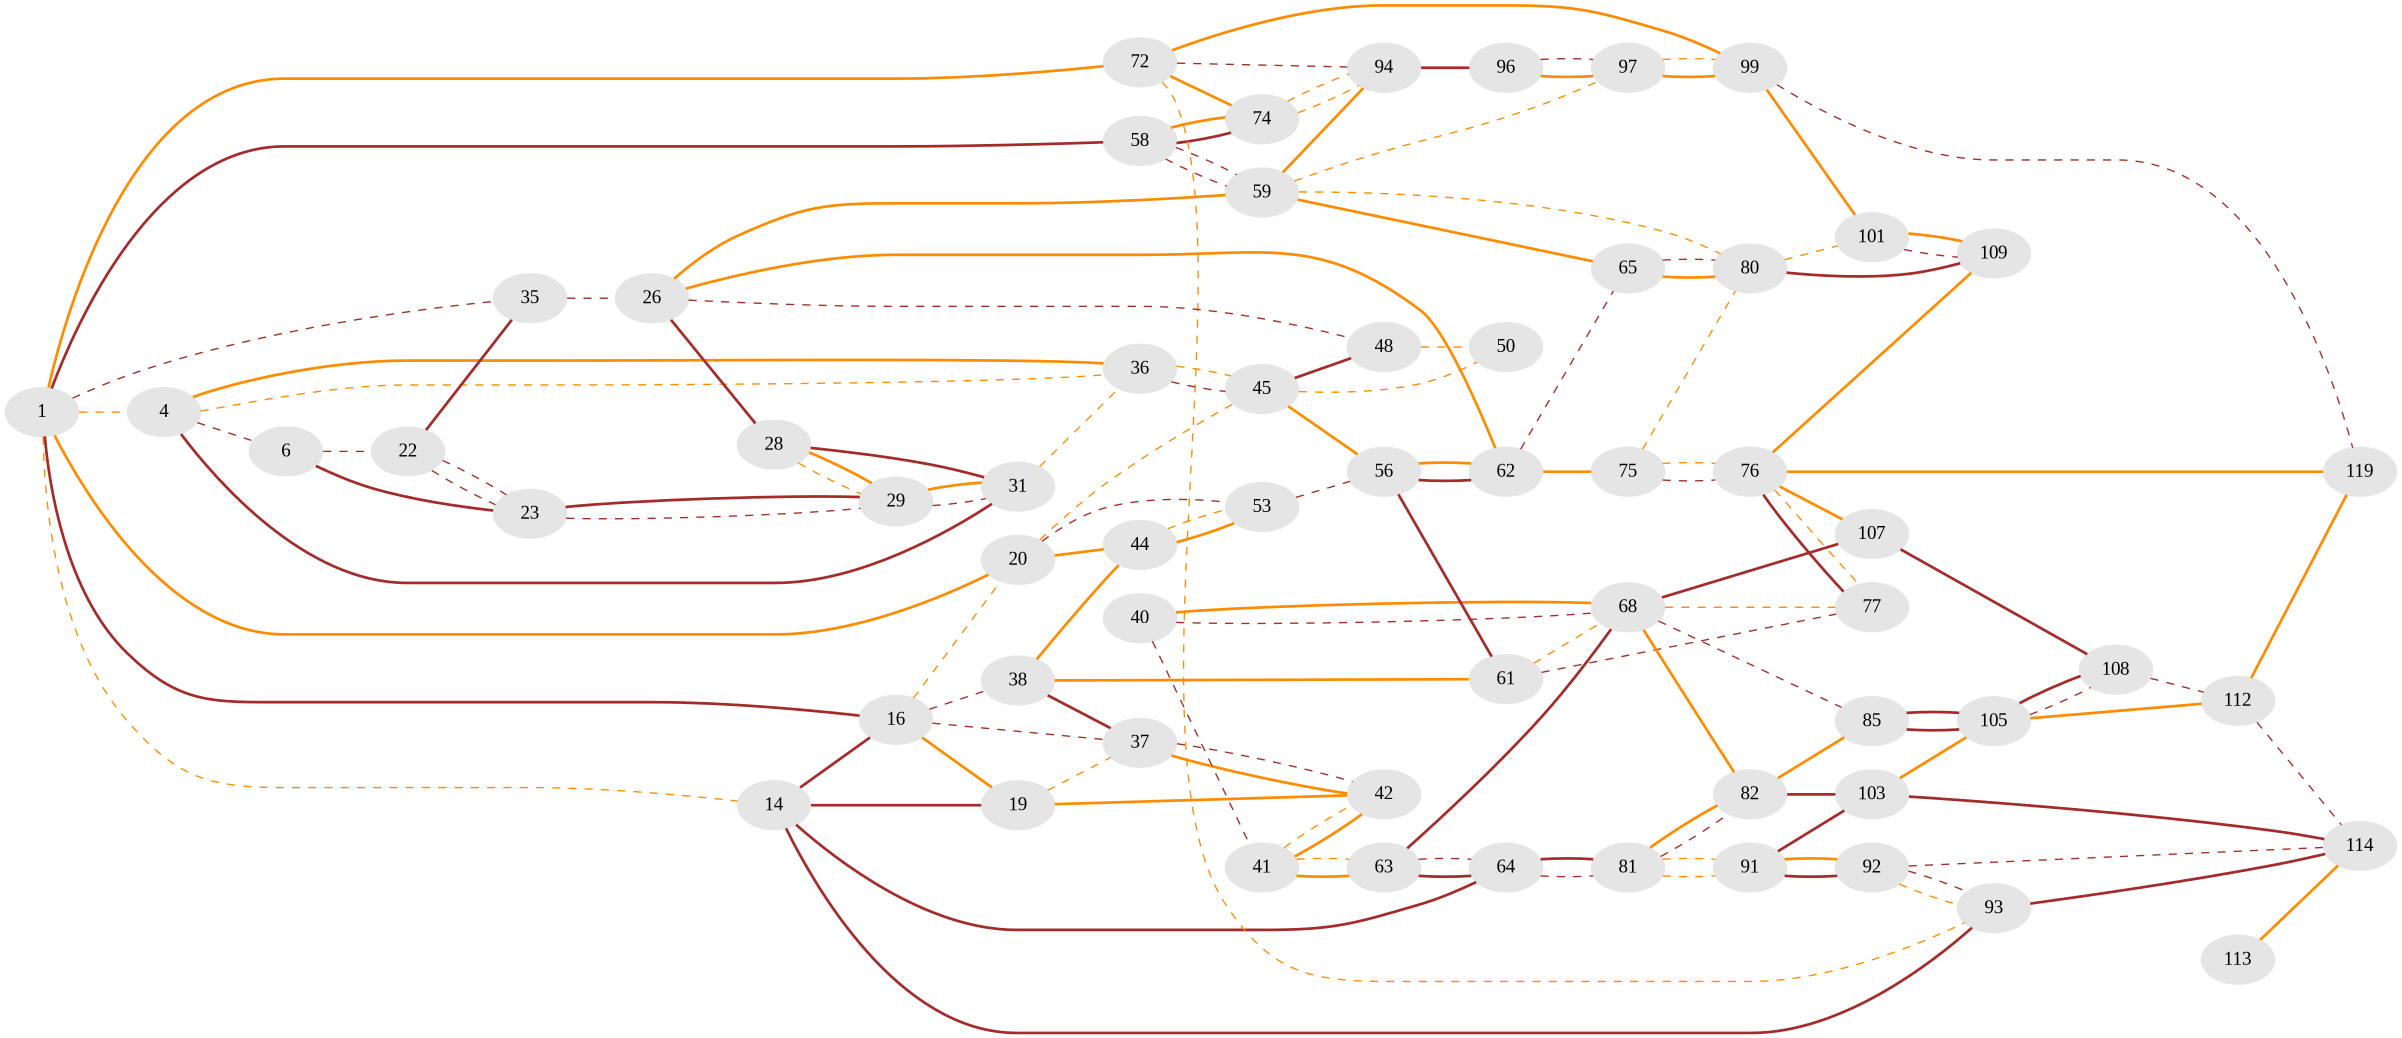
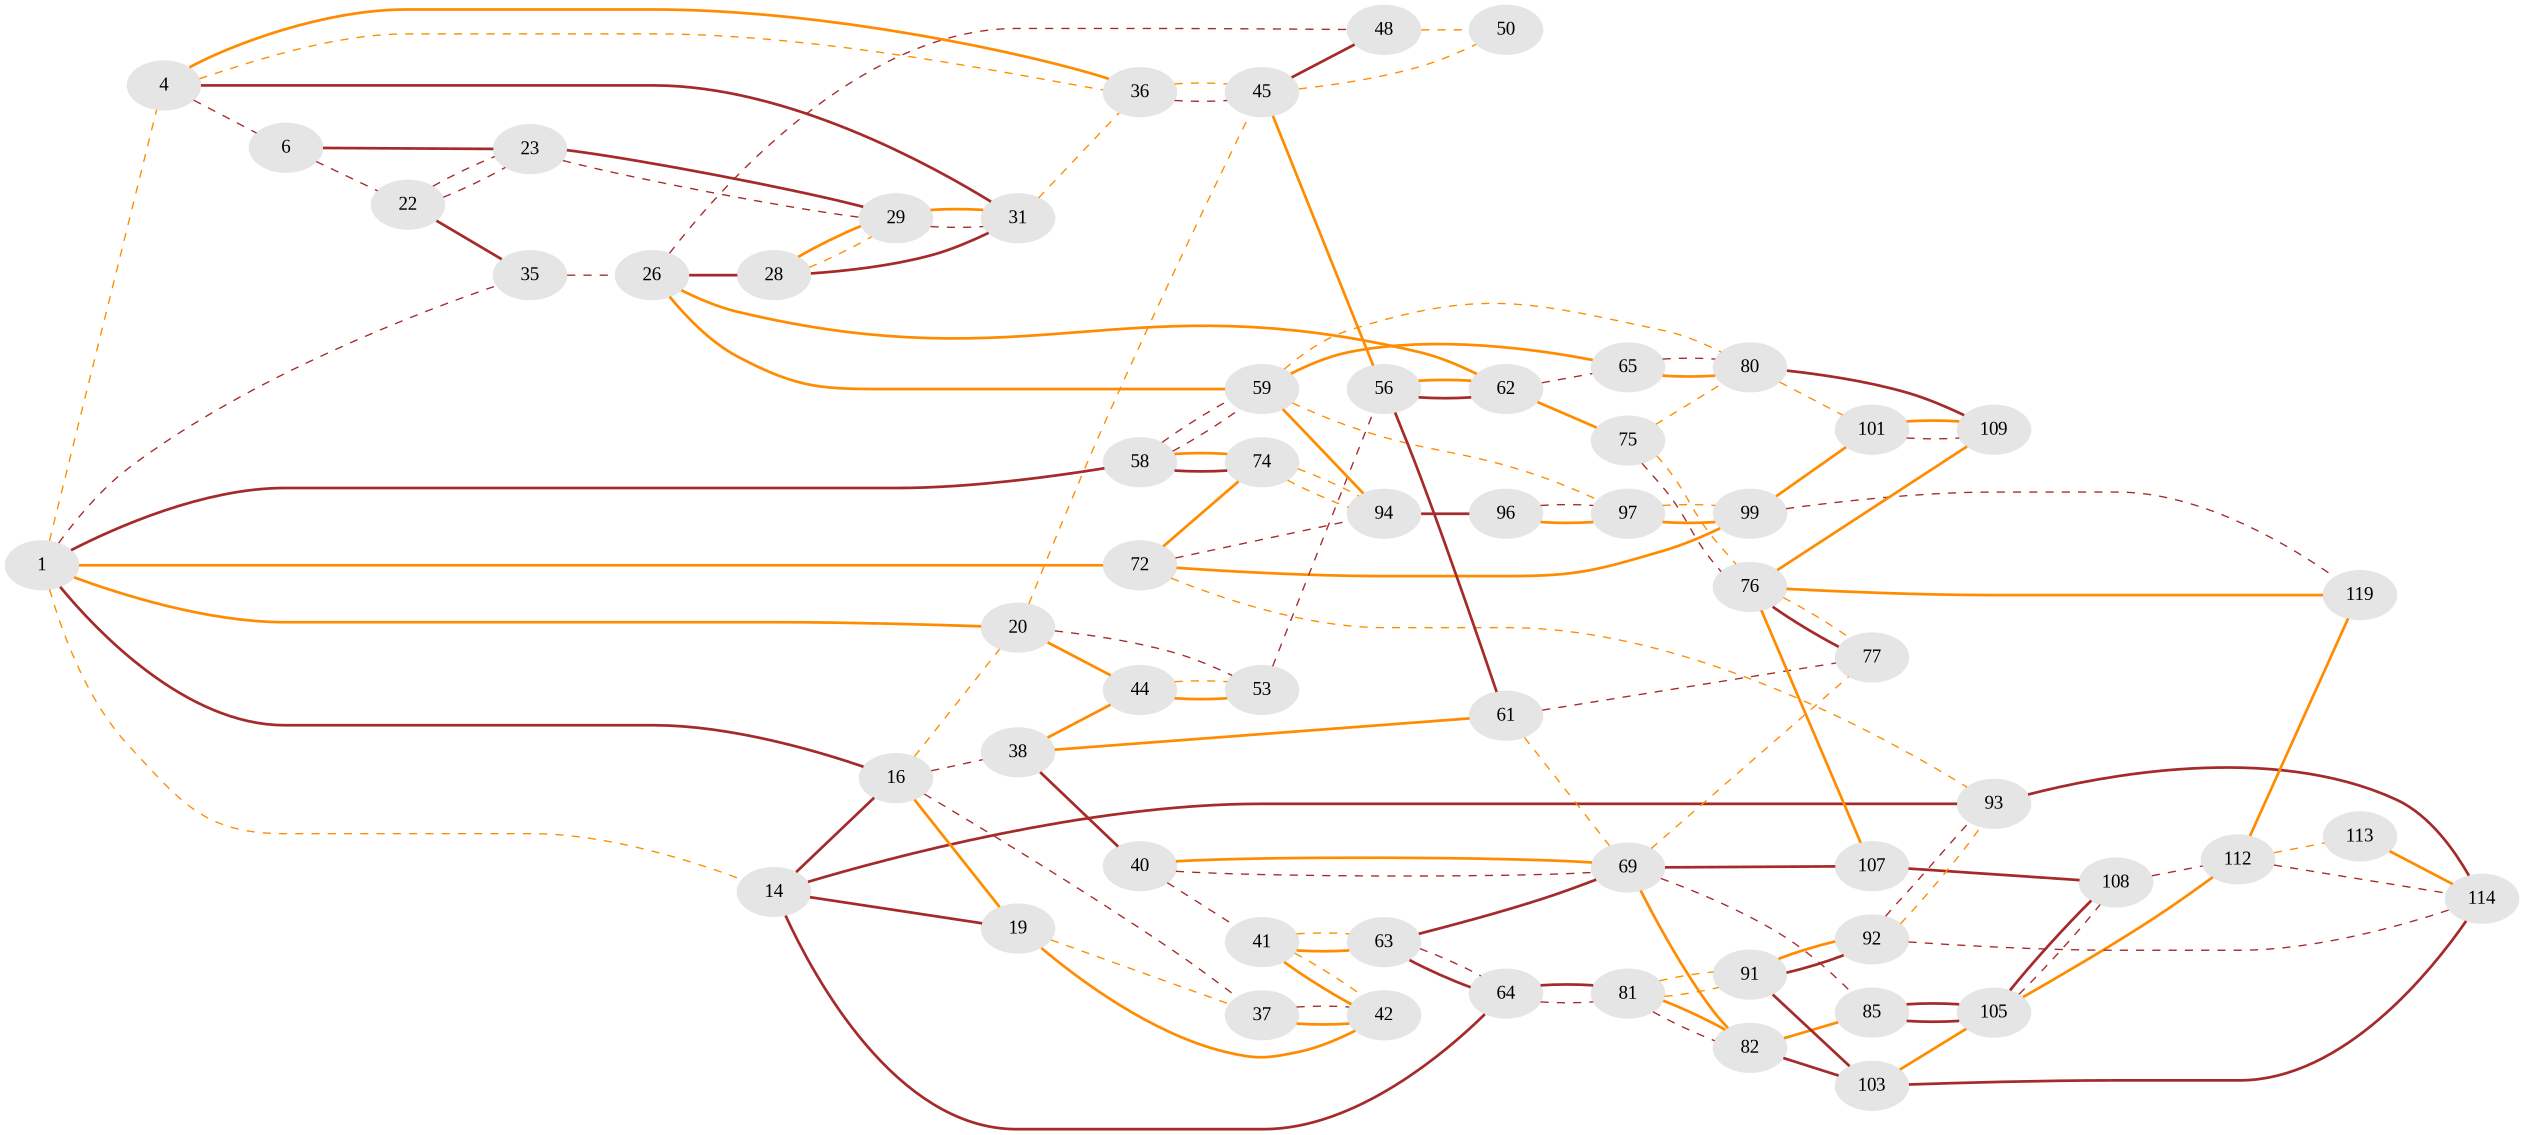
node "68": label "68" -> "69"
edge "38" -- "37": now "38" -- "40"
edge "113" -- "112": added
